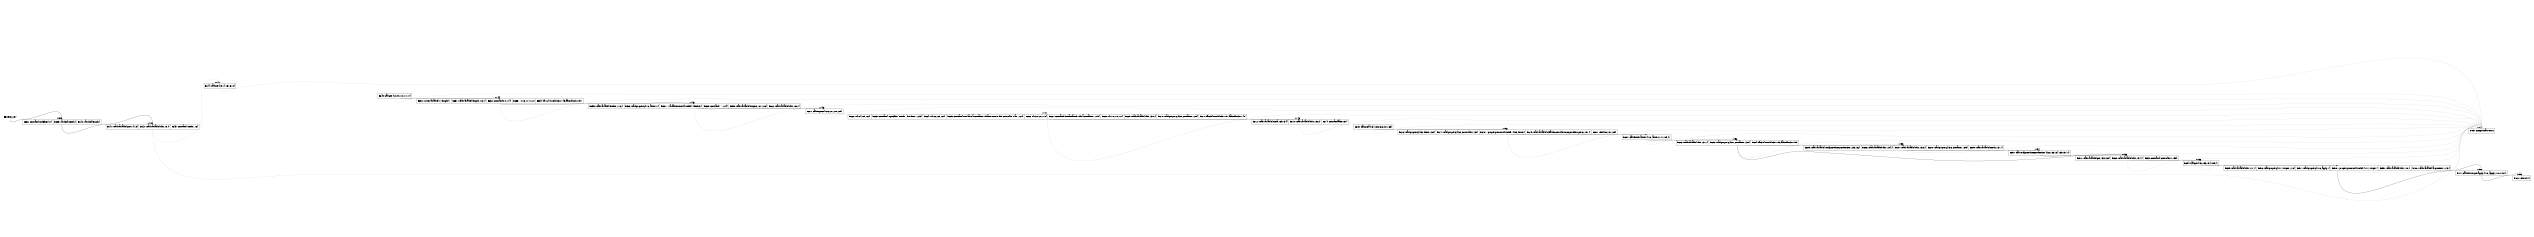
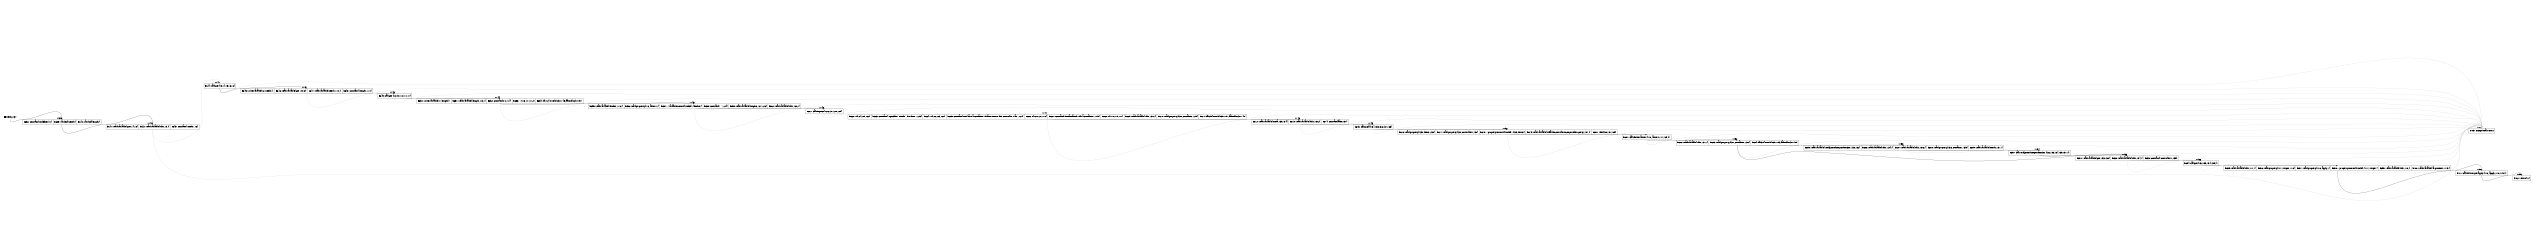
node "5645: write-variable[v2,'needs']*": added
edge "5672: read-variable['meta',v35,v34]" -> "5675: call-meta [v34,v35,v36,v37,v33]": added
